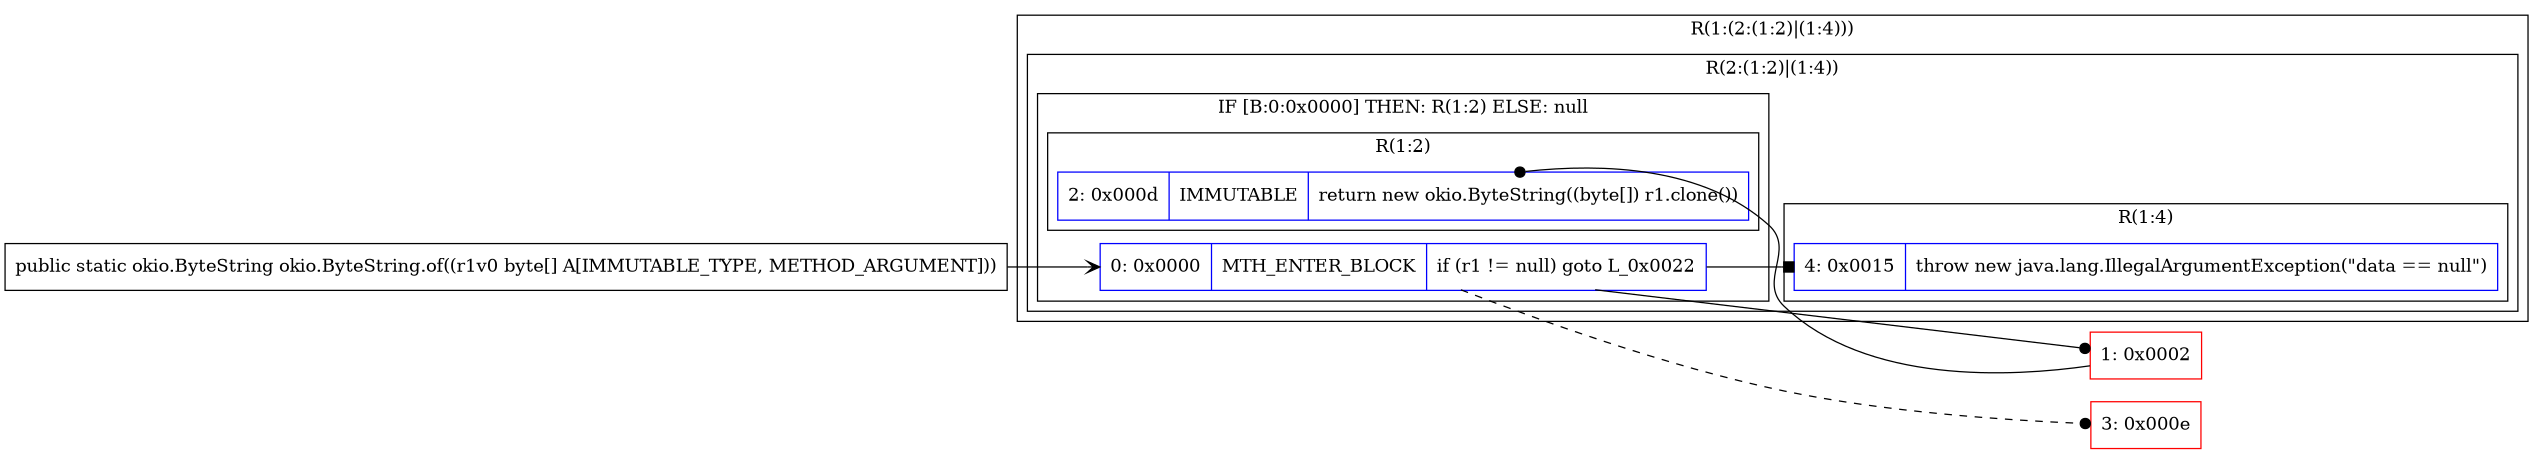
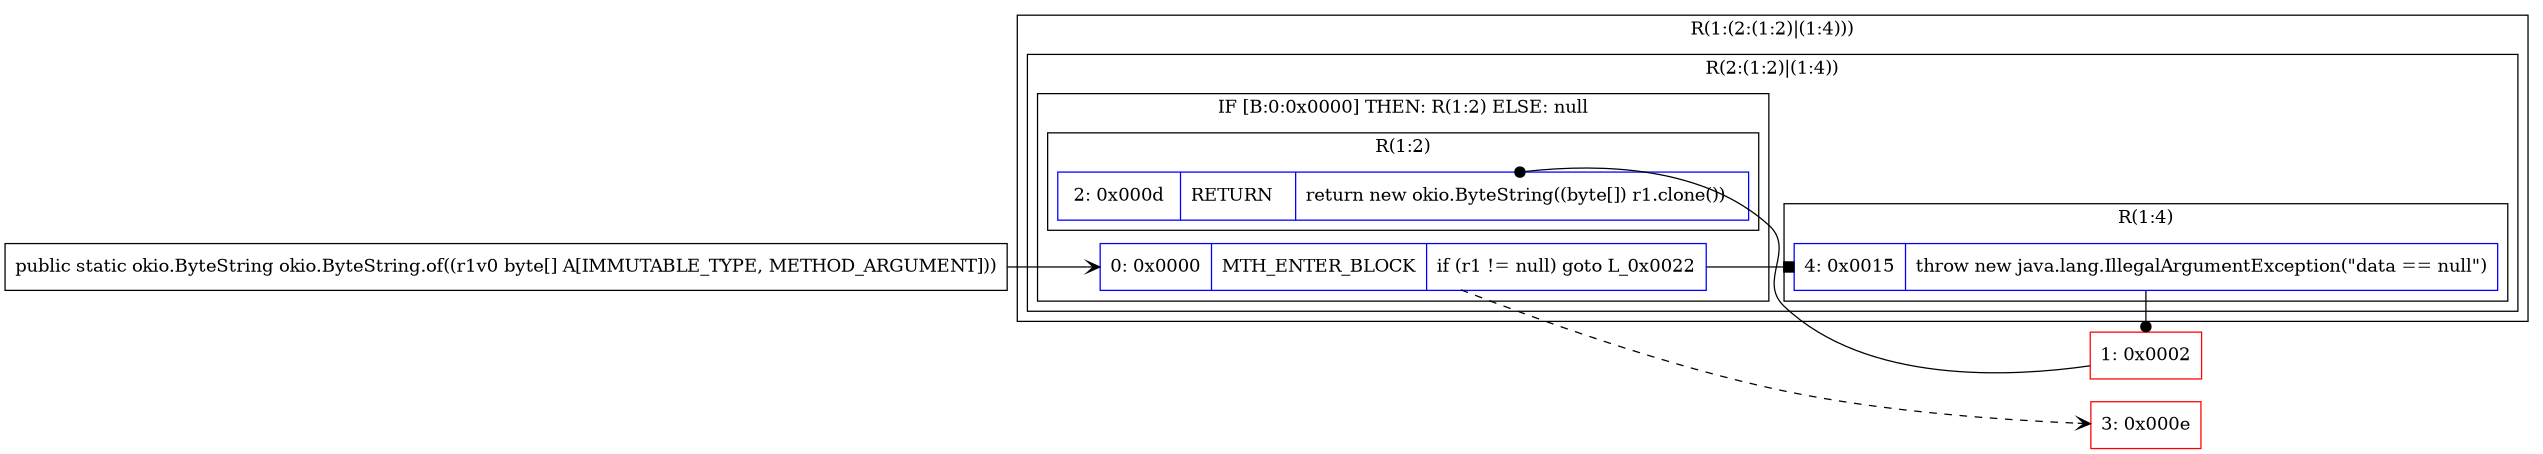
node "2: 0x000d": text "IMMUTABLE" -> "RETURN"
edge "0: 0x0000" -> "1: 0x0002": now "4: 0x0015" -> "1: 0x0002"
edge "0: 0x0000" -> "3: 0x000e": arrowhead dot -> vee
